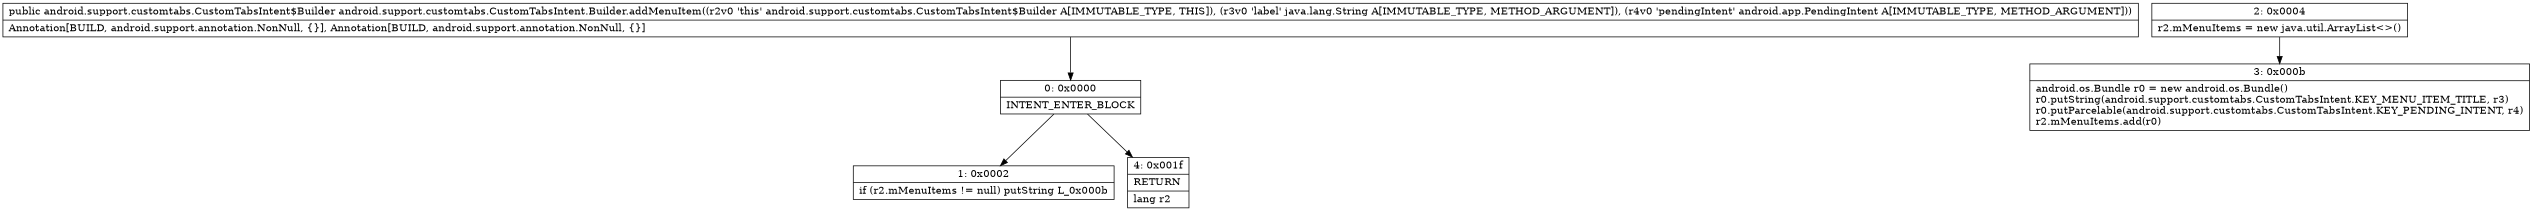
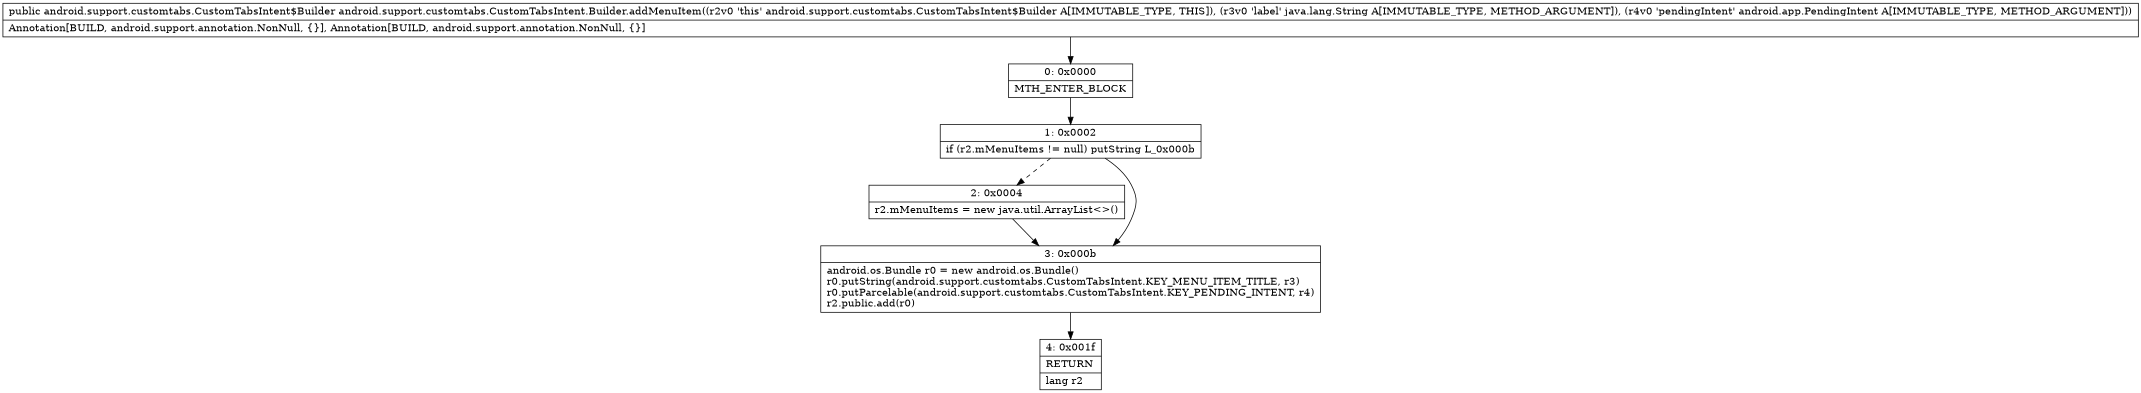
node "0: 0x0000": text "INTENT_ENTER_BLOCK" -> "MTH_ENTER_BLOCK"
node "3: 0x000b": text "r2.mMenuItems.add(r0)" -> "r2.public.add(r0)"
edge "0: 0x0000" -> "4: 0x001f": now "3: 0x000b" -> "4: 0x001f"
edge "1: 0x0002" -> "2: 0x0004": added
edge "1: 0x0002" -> "3: 0x000b": added
